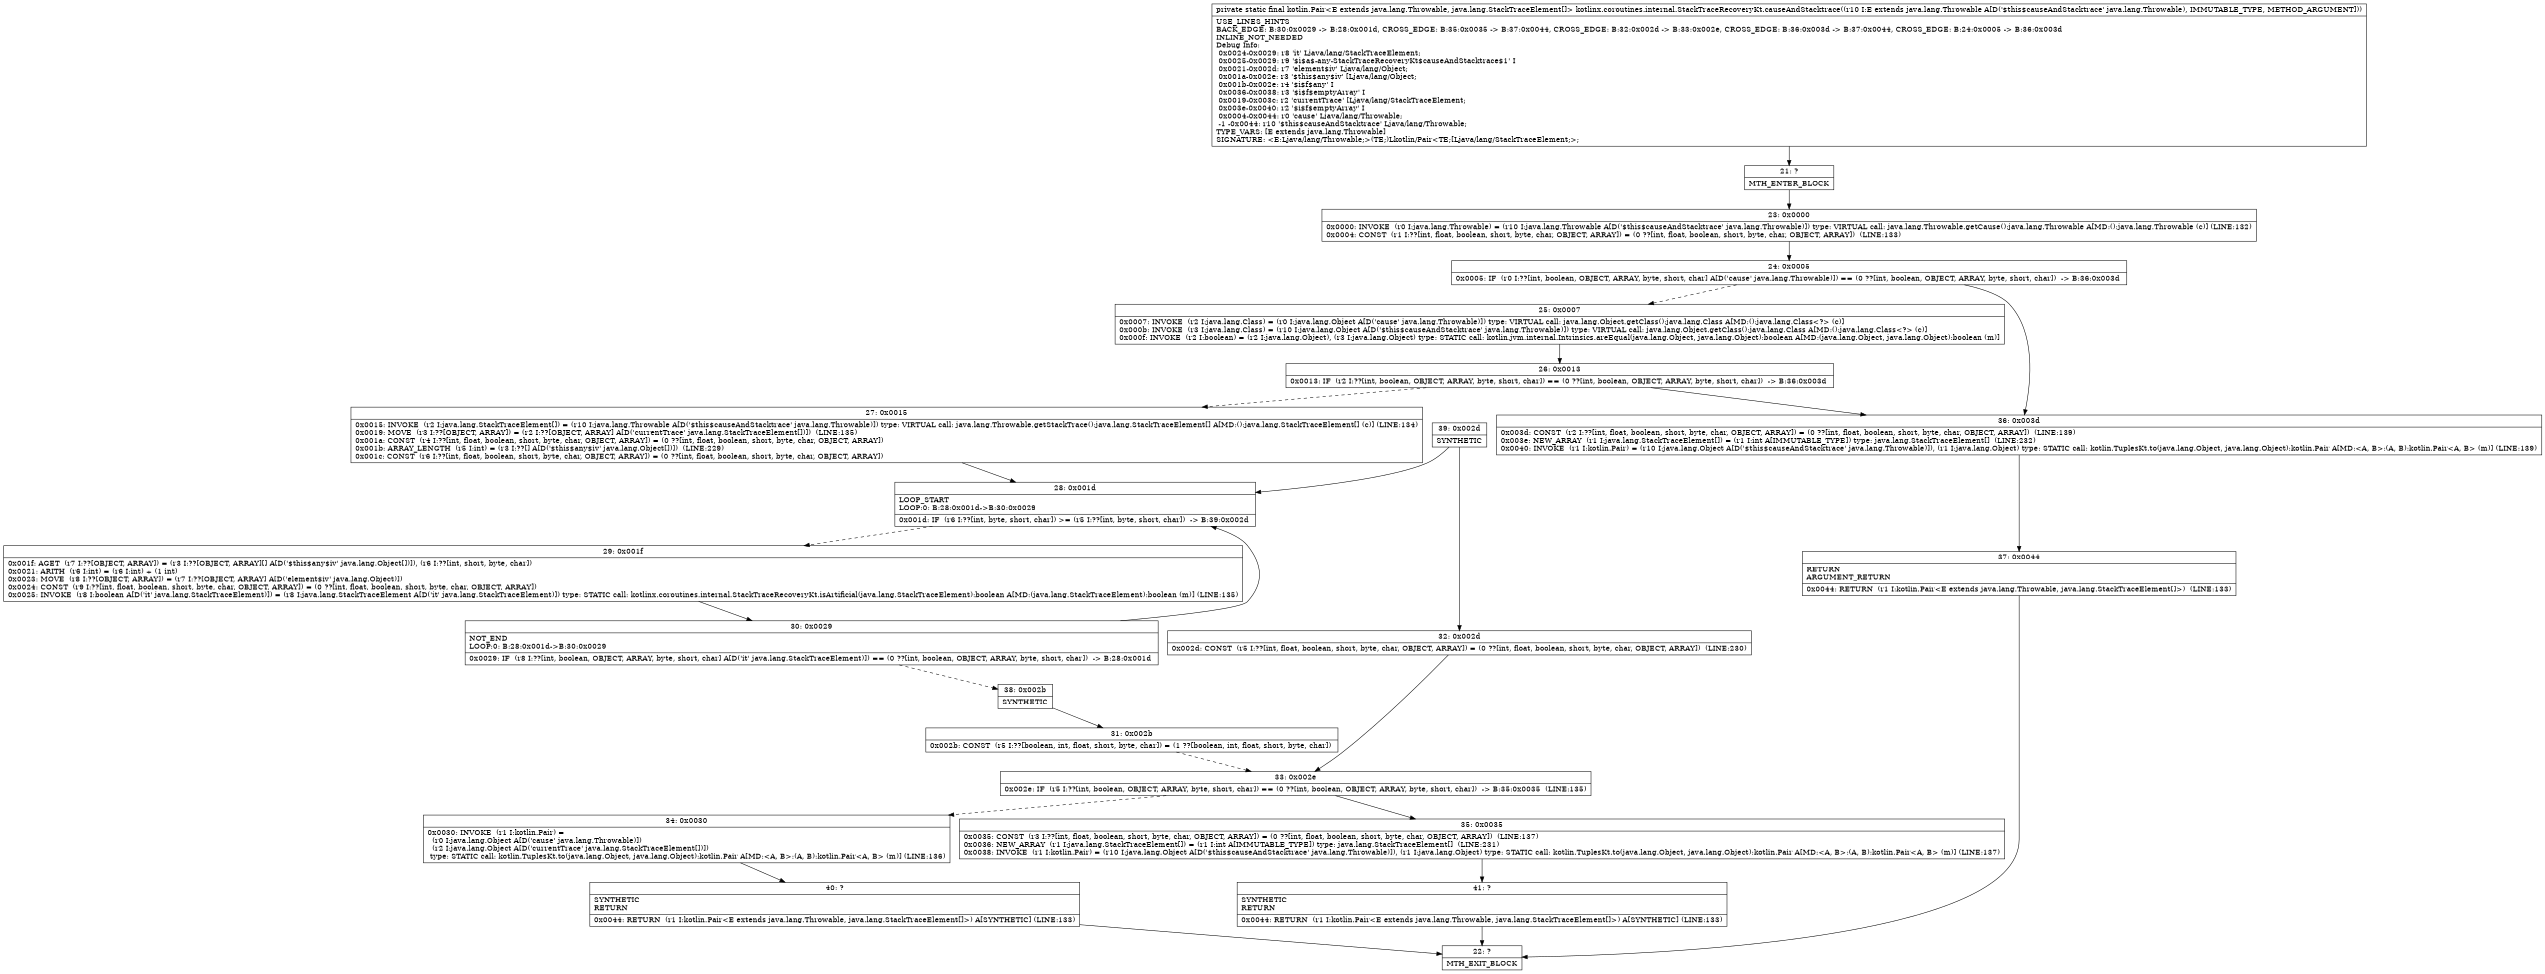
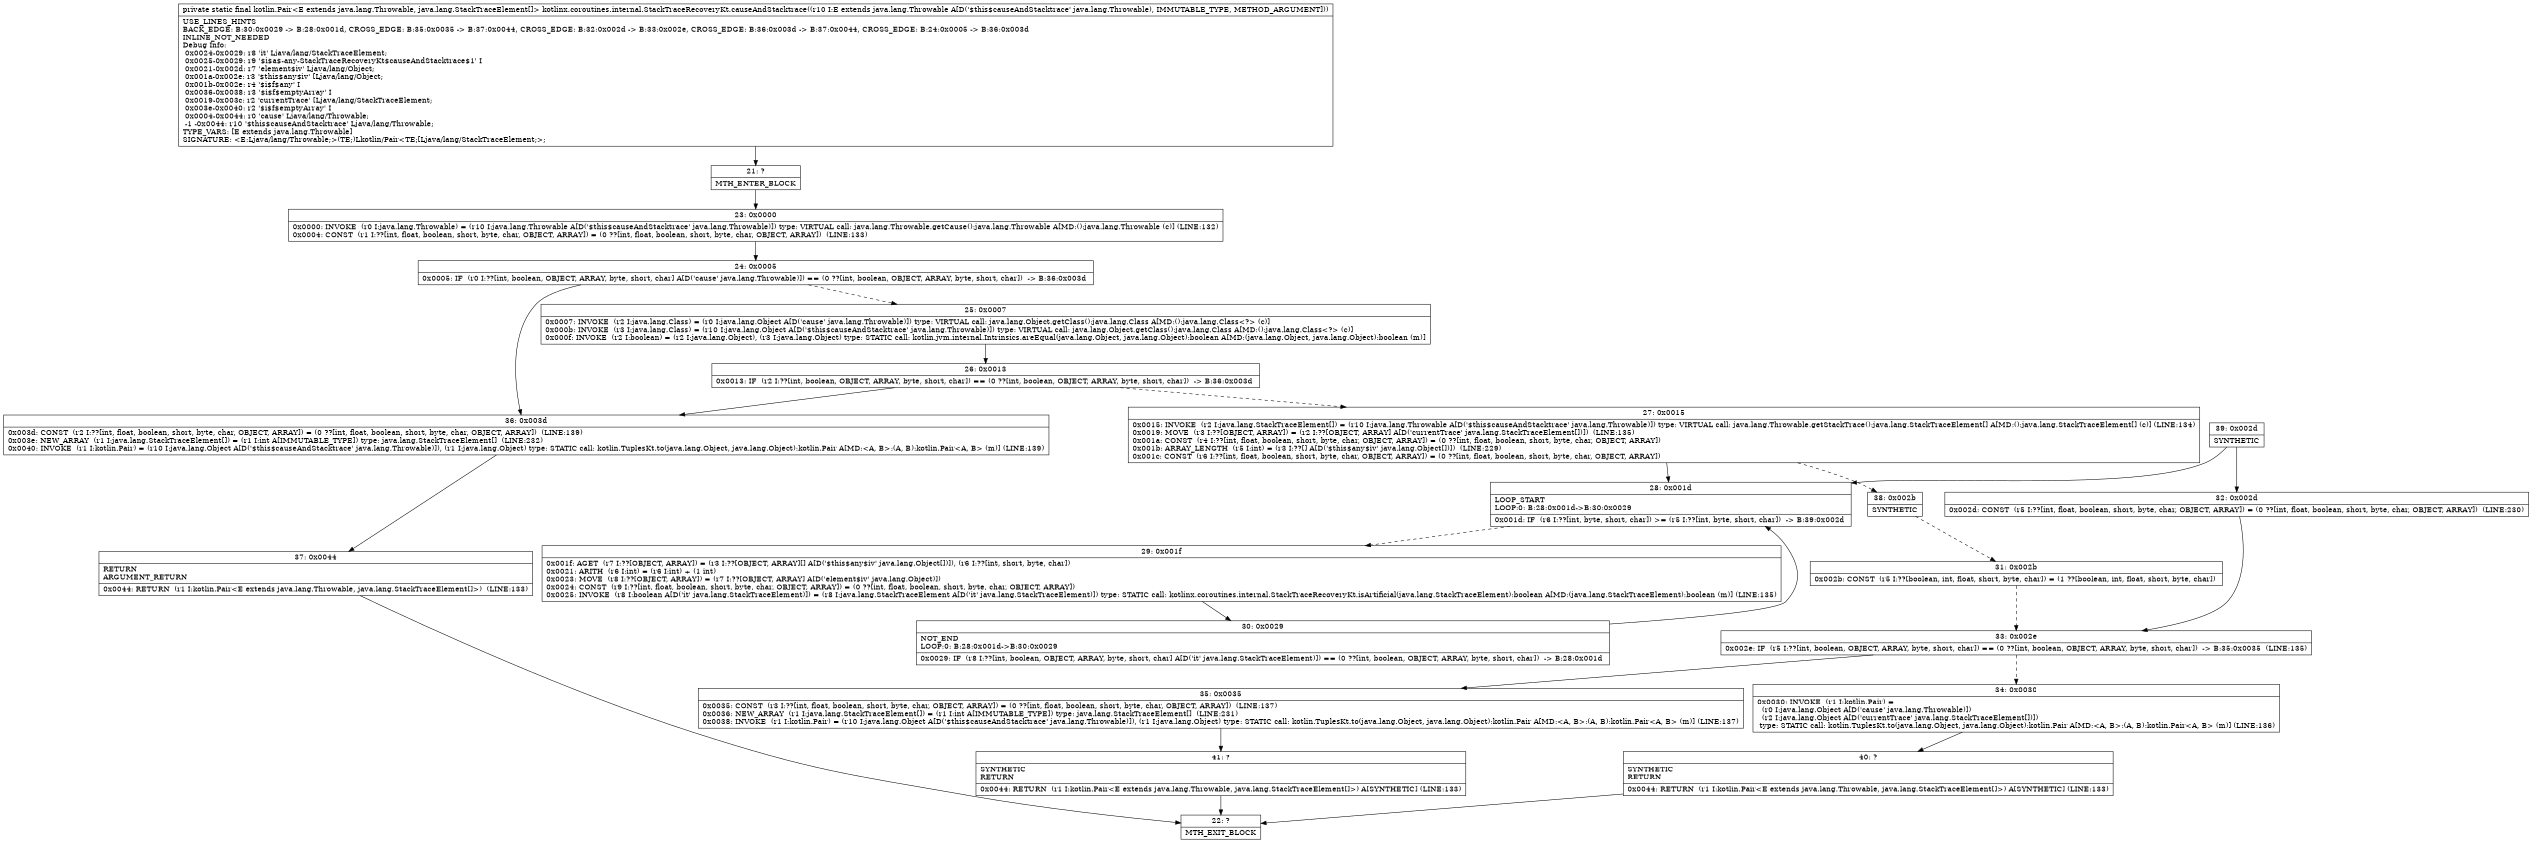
edge "30: 0x0029" -> "38: 0x002b": now "27: 0x0015" -> "38: 0x002b"
edge "38: 0x002b" -> "31: 0x002b": style solid -> dashed
